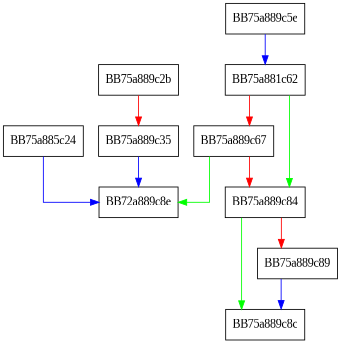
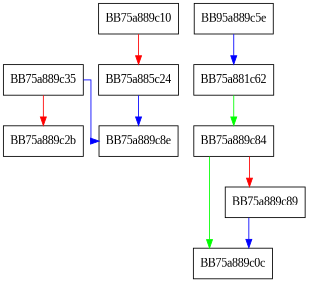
node "BB75a889c10": added
node "BB75a889c5e": label "BB75a889c5e" -> "BB95a889c5e"
edge "BB75a889c2b" -> "BB75a889c35": reversed
node "BB75a889c67": removed
node "BB72a889c8e": label "BB72a889c8e" -> "BB75a889c8e"
node "BB75a889c8c": label "BB75a889c8c" -> "BB75a889c0c"
